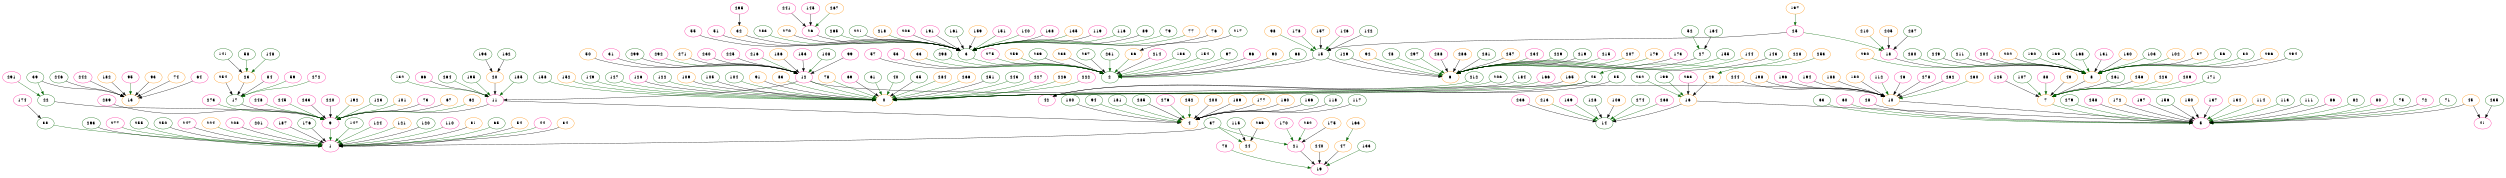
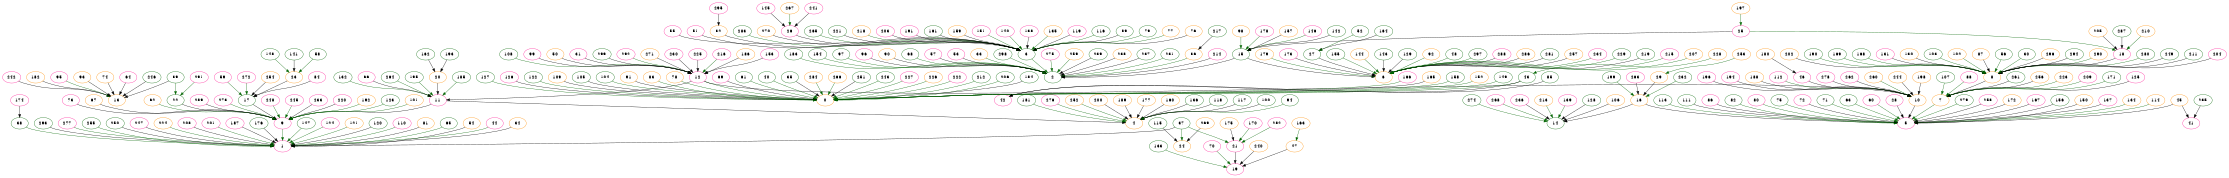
node "49": removed
edge "180" -> "10": now "180" -> "46"
node "285": removed
